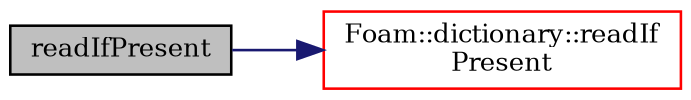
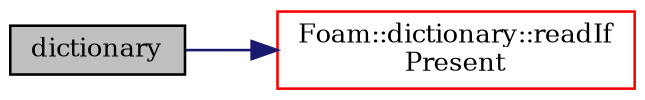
node "readIfPresent": label "readIfPresent" -> "dictionary"
